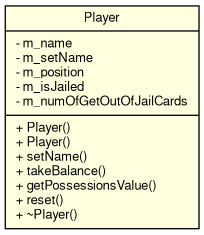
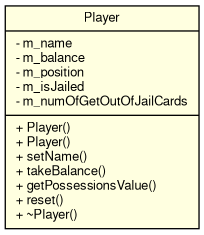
node "Player": text "- m_setName" -> "- m_balance"
